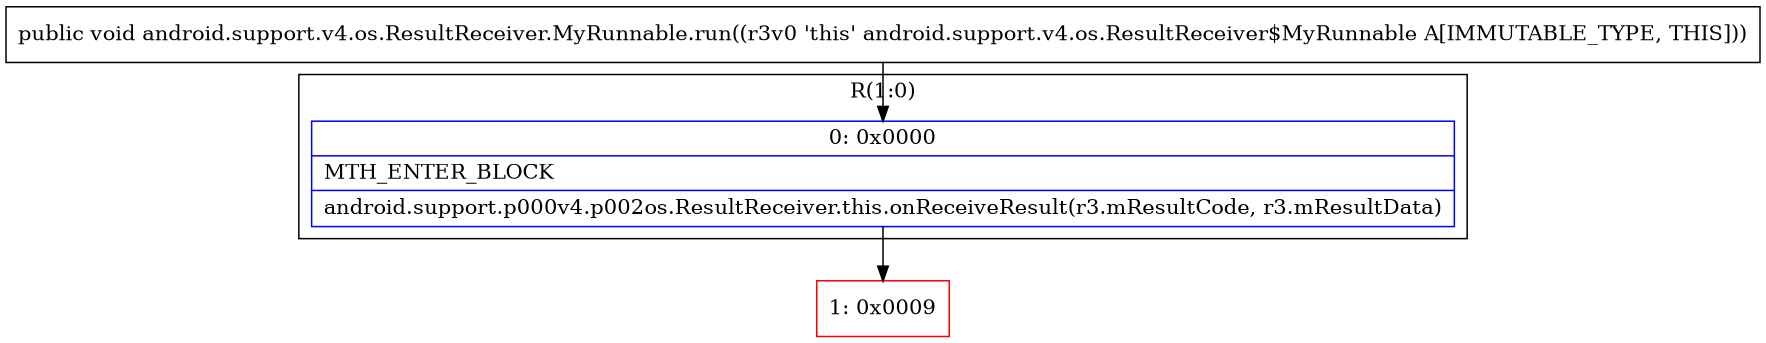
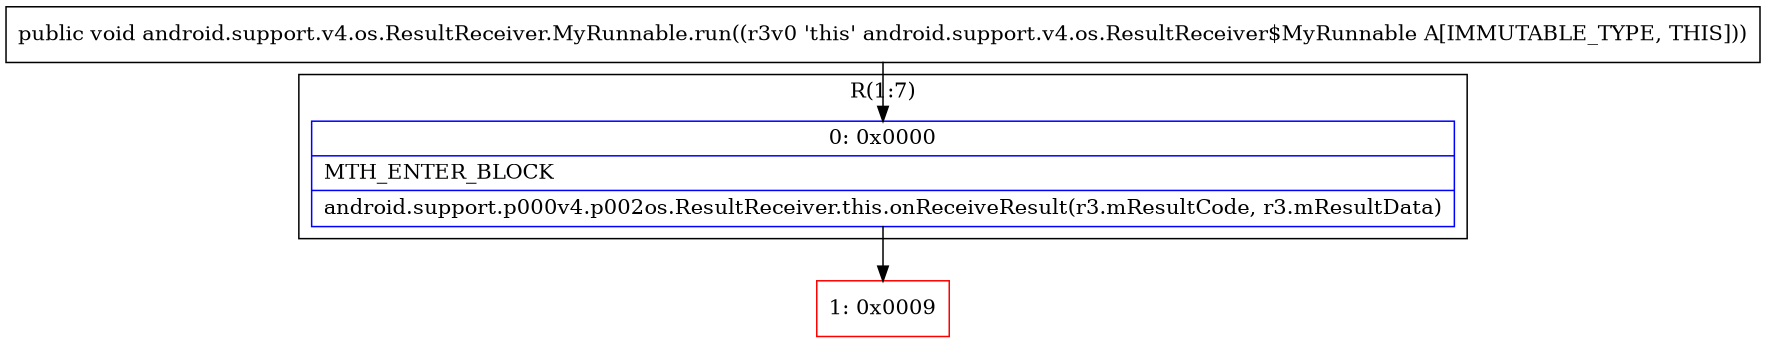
cluster "R(1:0)": label "R(1:0)" -> "R(1:7)"
